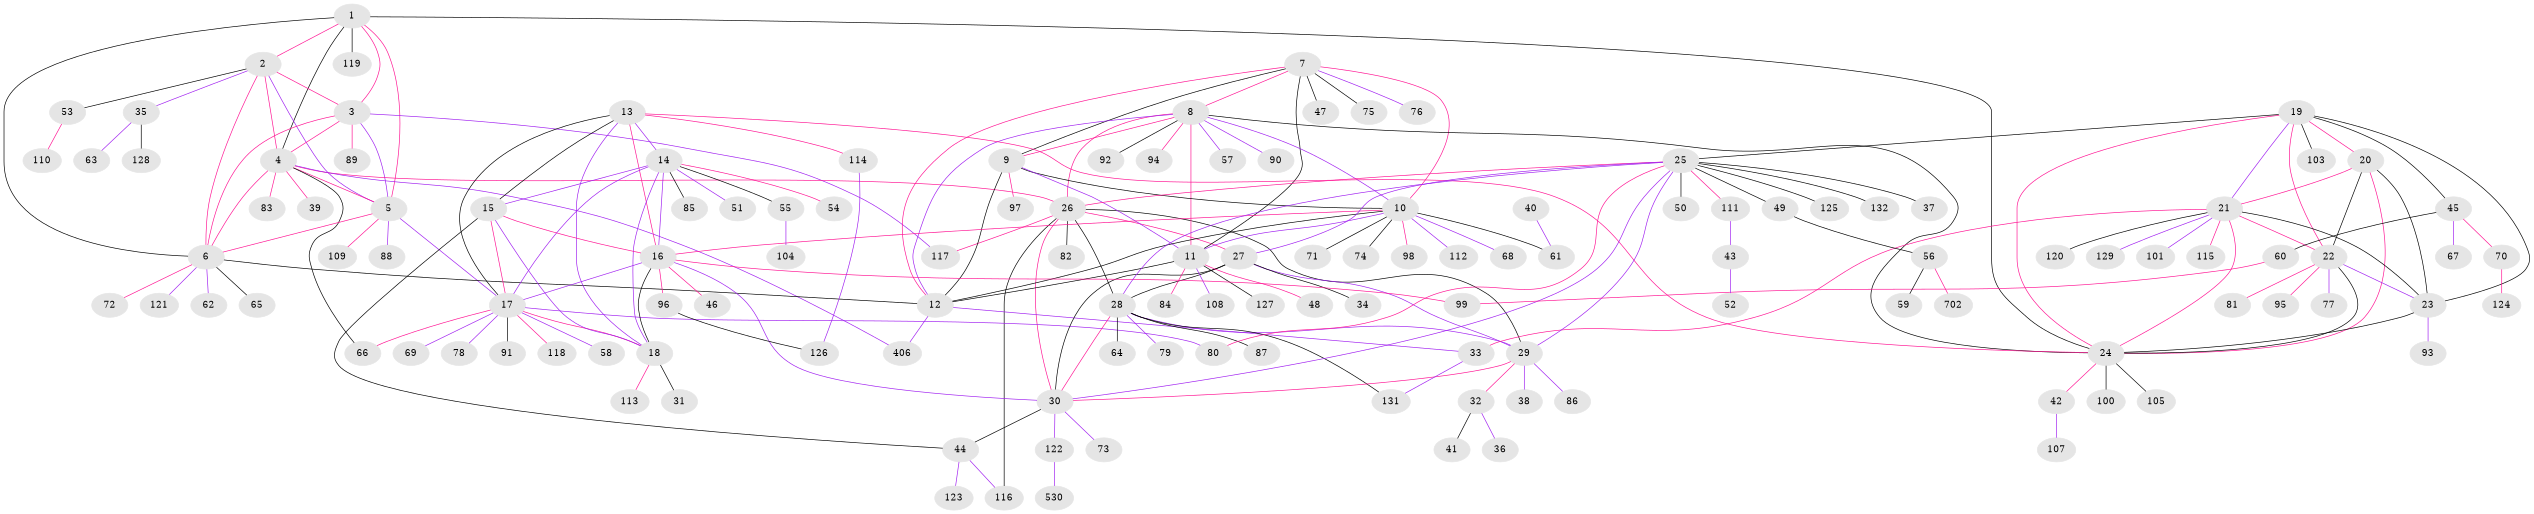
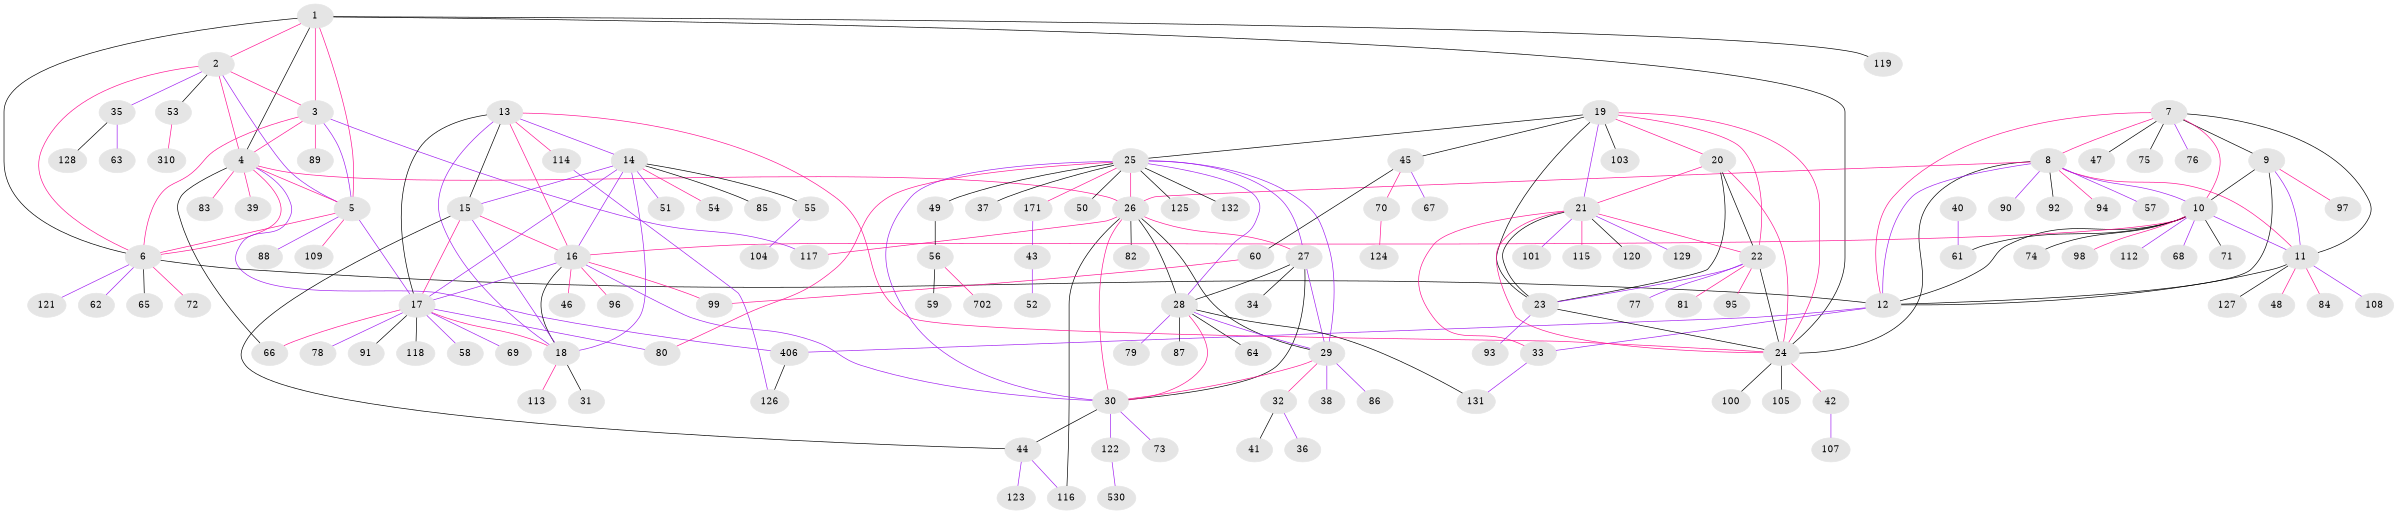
edge "8" -- "9": removed
node "110": label "110" -> "310"
node "111": label "111" -> "171"
edge "17" -- "118": color deeppink -> black
edge "96" -- "126": now "406" -- "126"
